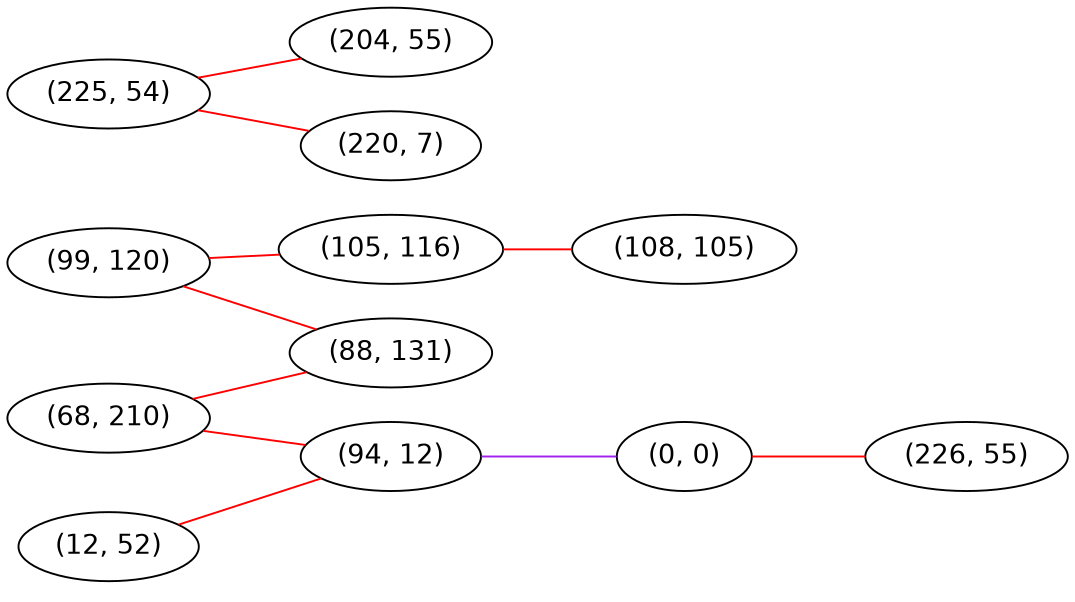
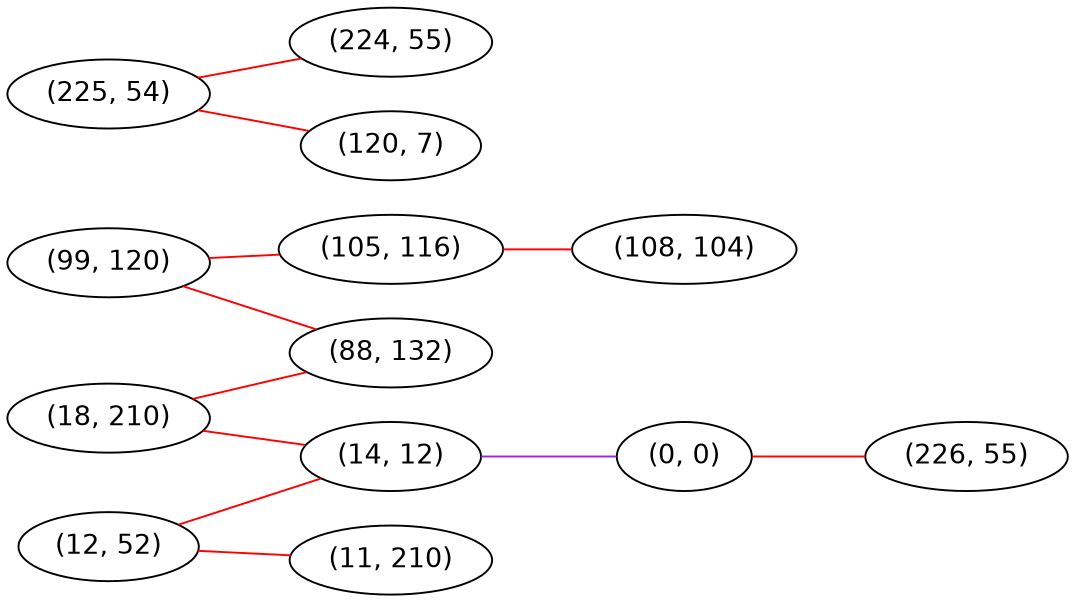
node "(204, 55)": label "(204, 55)" -> "(224, 55)"
node "(220, 7)": label "(220, 7)" -> "(120, 7)"
node "(108, 105)": label "(108, 105)" -> "(108, 104)"
node "(88, 131)": label "(88, 131)" -> "(88, 132)"
node "(68, 210)": label "(68, 210)" -> "(18, 210)"
node "(94, 12)": label "(94, 12)" -> "(14, 12)"
node "(11, 210)": added
